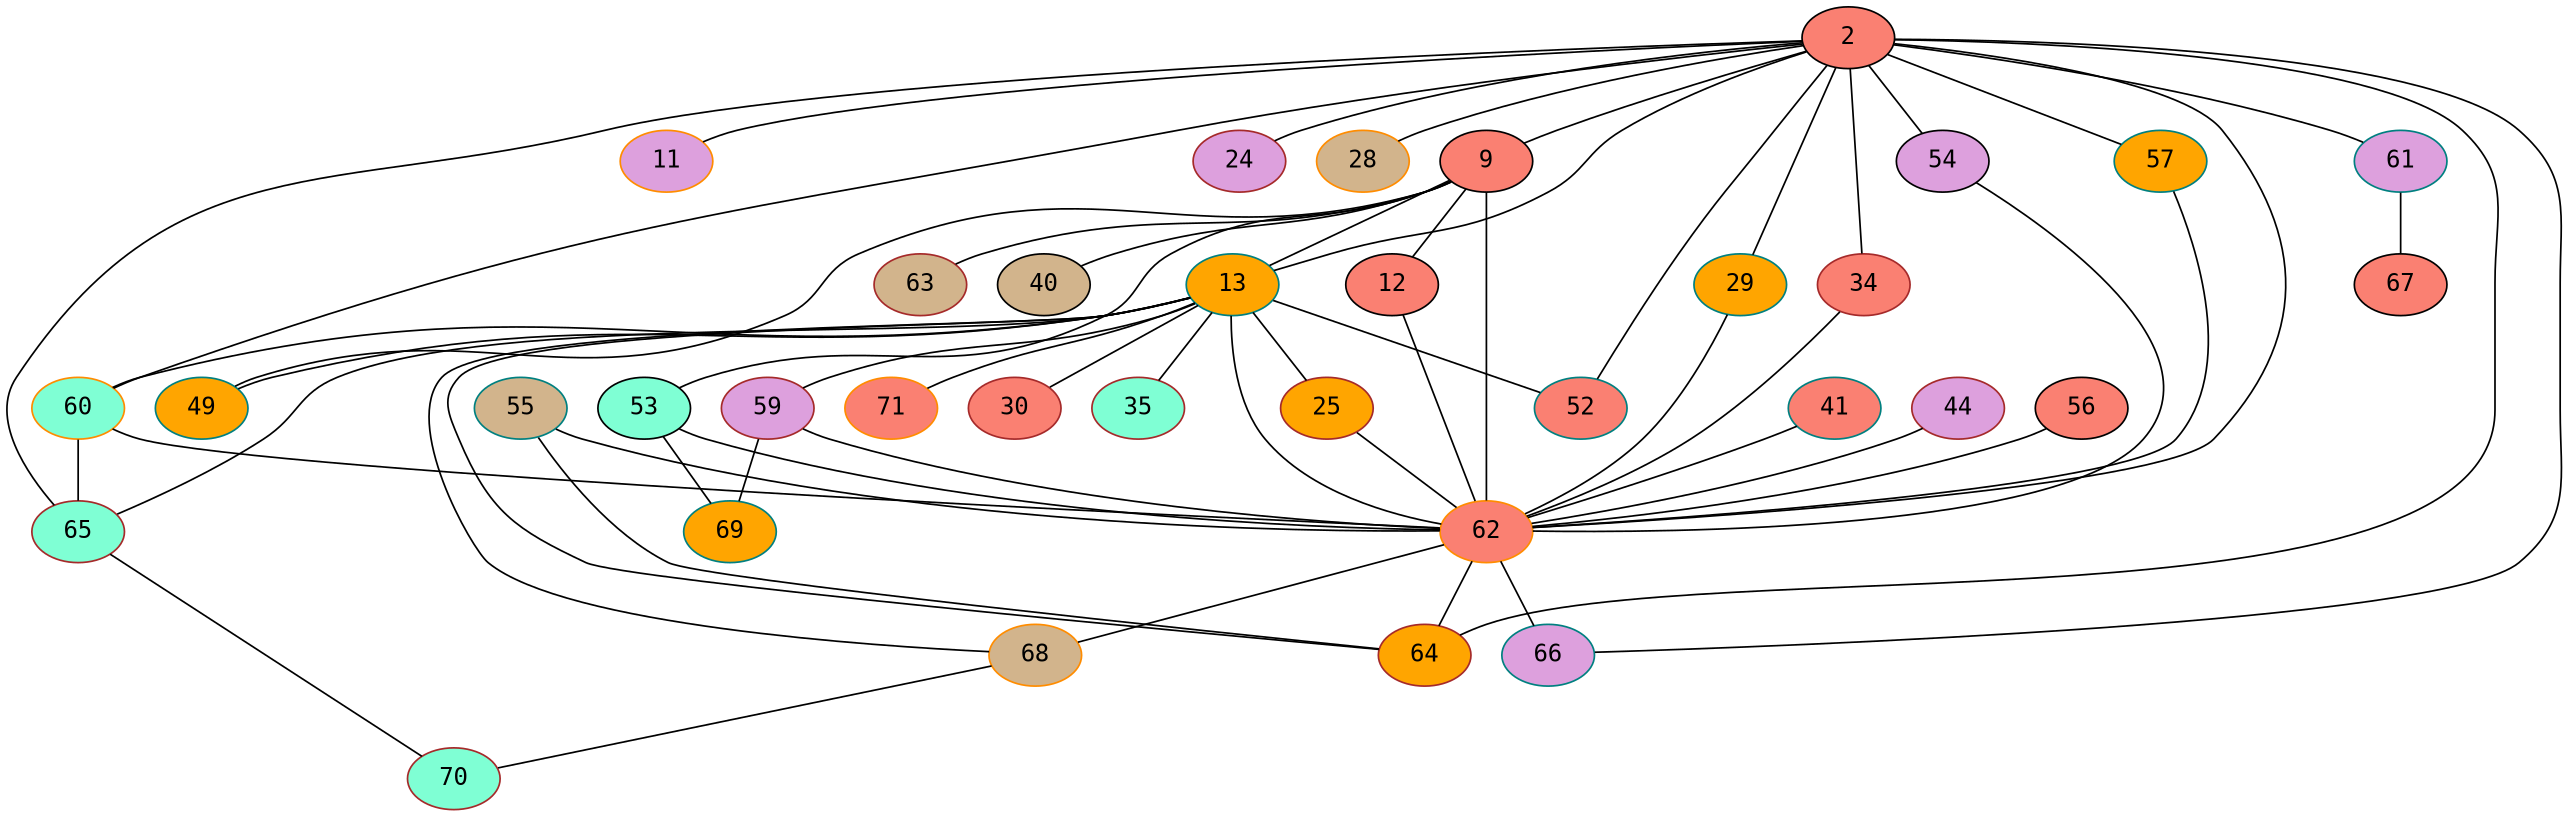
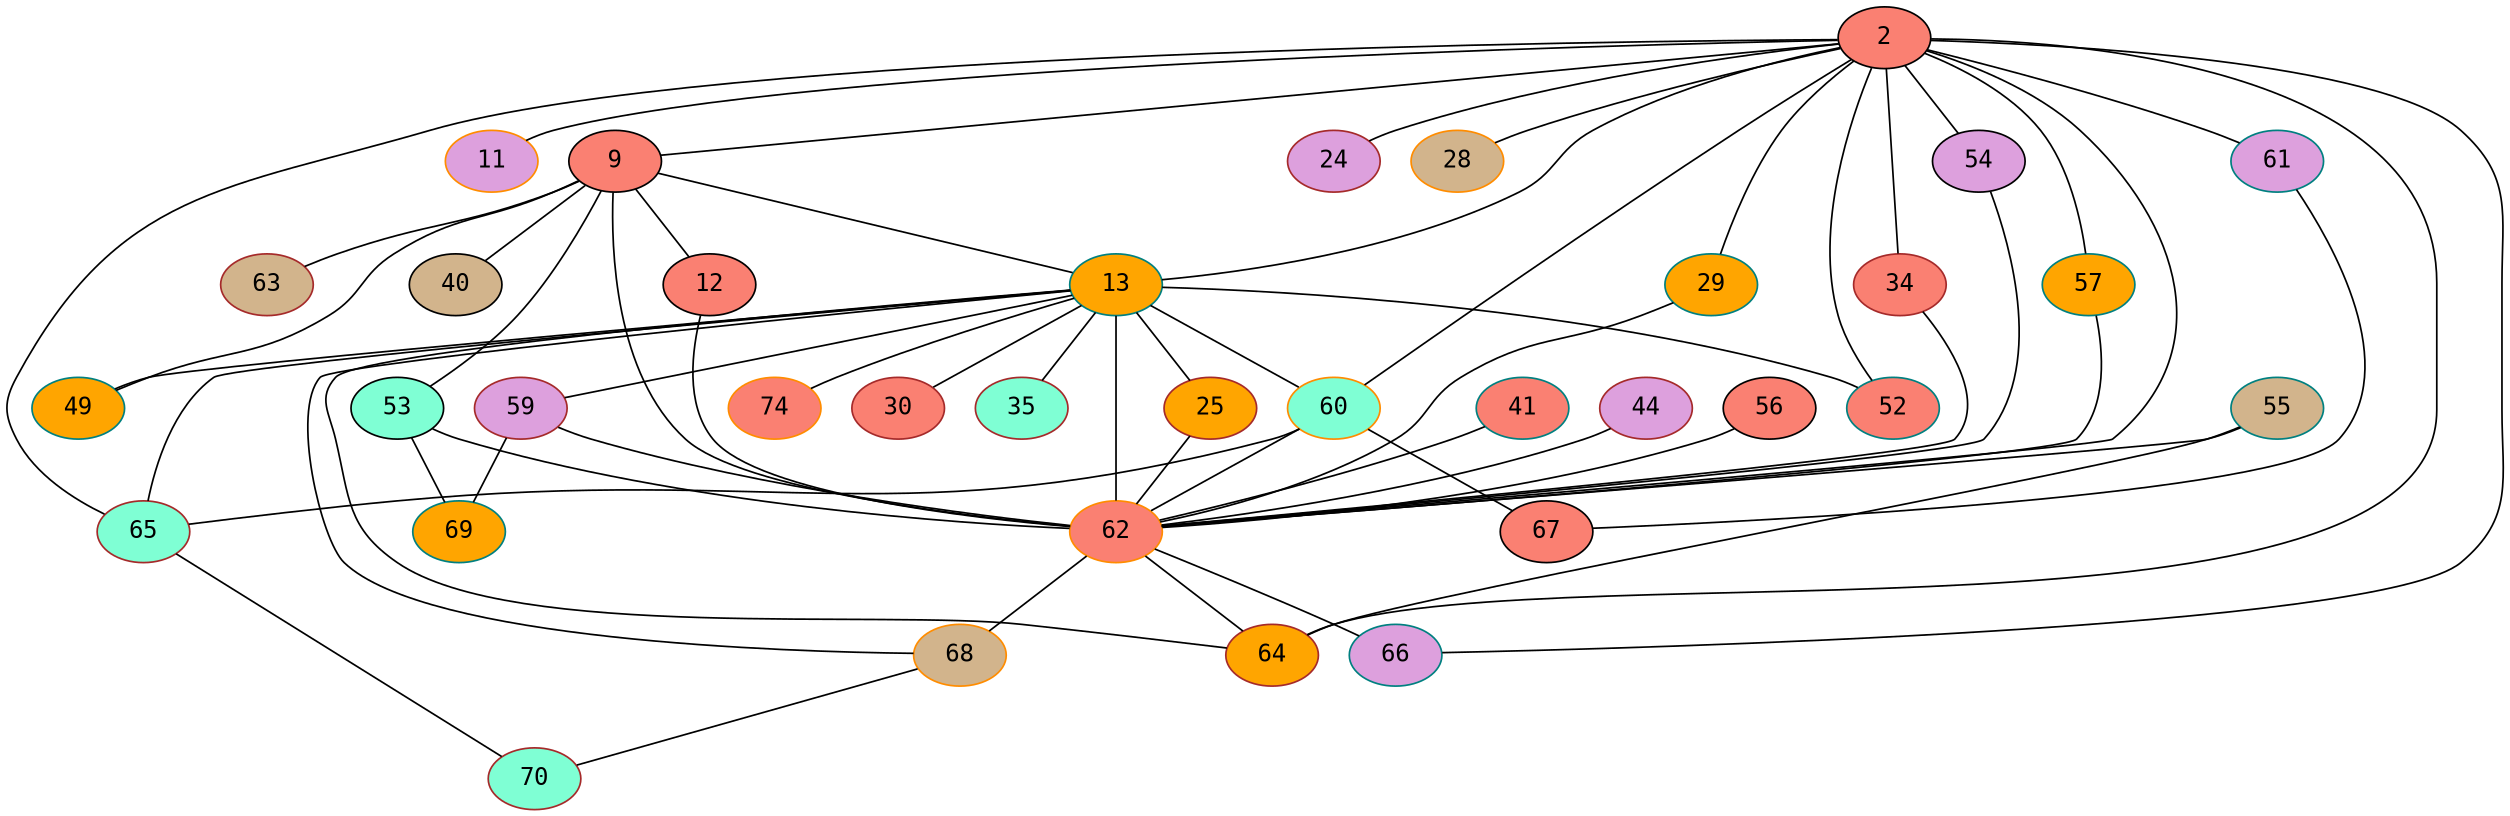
node "71": label "71" -> "74"
edge "60" -- "67": added
